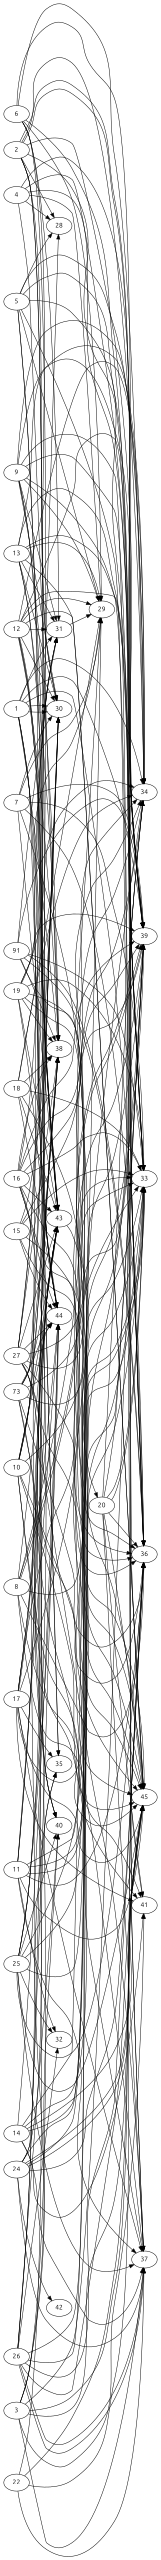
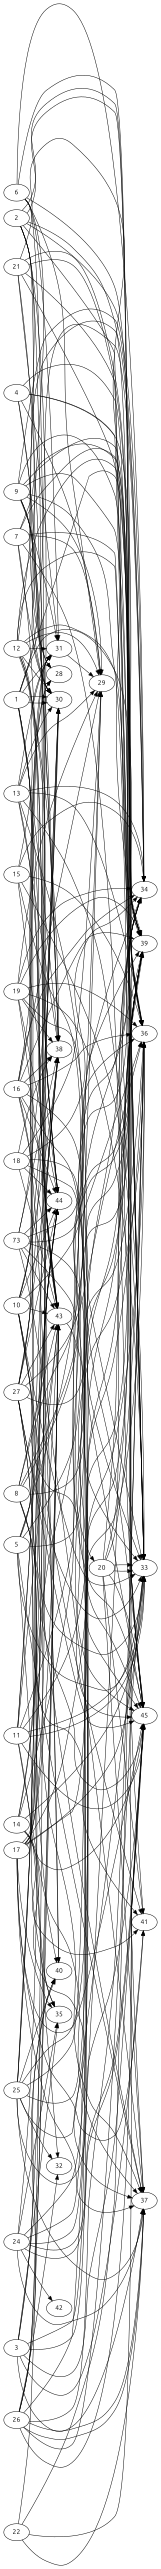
node "91": label "91" -> "21"
edge "17" -> "43": added
